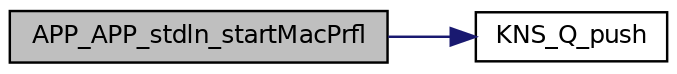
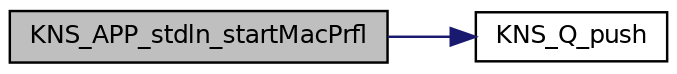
node "APP_APP_stdln_startMacPrfl": label "APP_APP_stdln_startMacPrfl" -> "KNS_APP_stdln_startMacPrfl"
